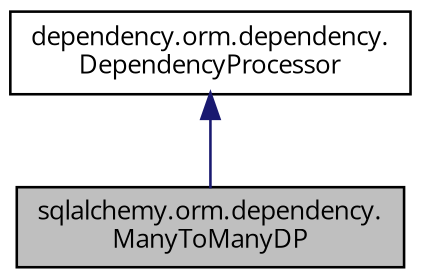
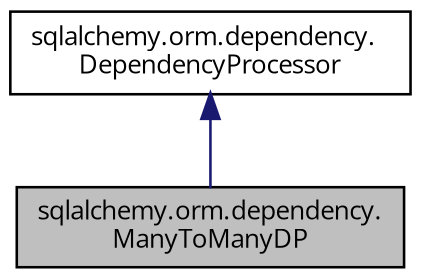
node "dependency.orm.dependency. DependencyProcessor": label "dependency.orm.dependency. DependencyProcessor" -> "sqlalchemy.orm.dependency. DependencyProcessor"
